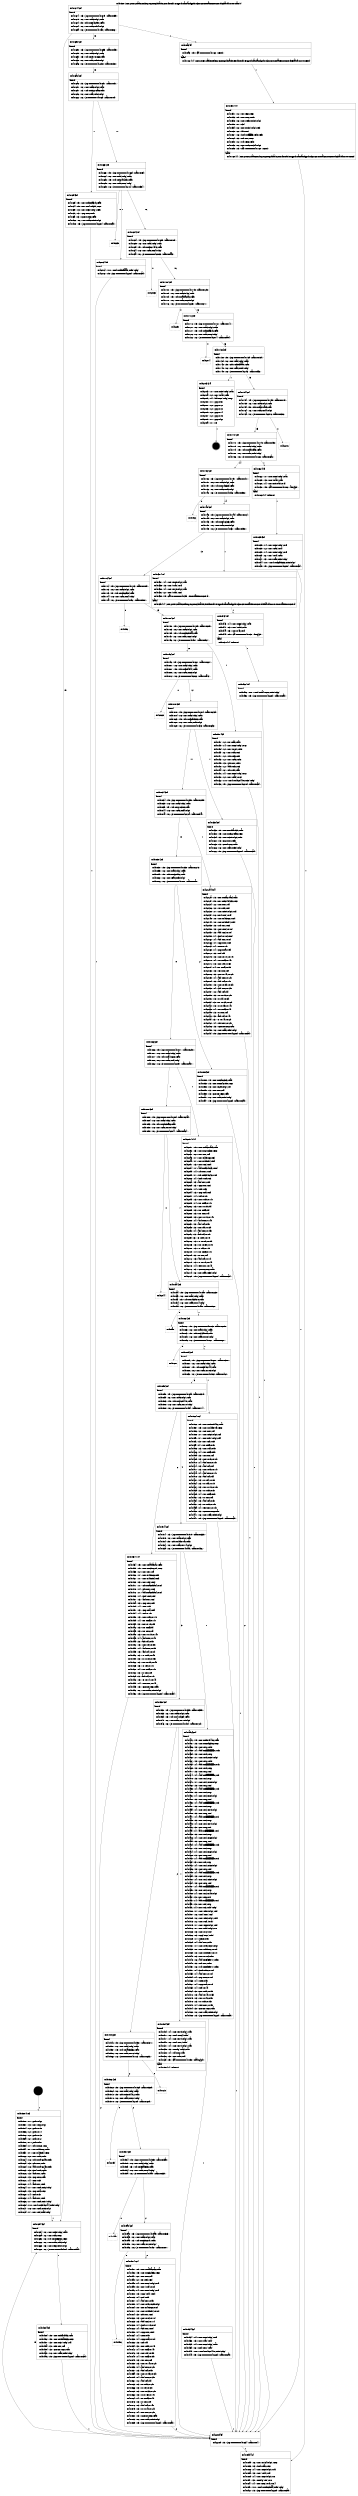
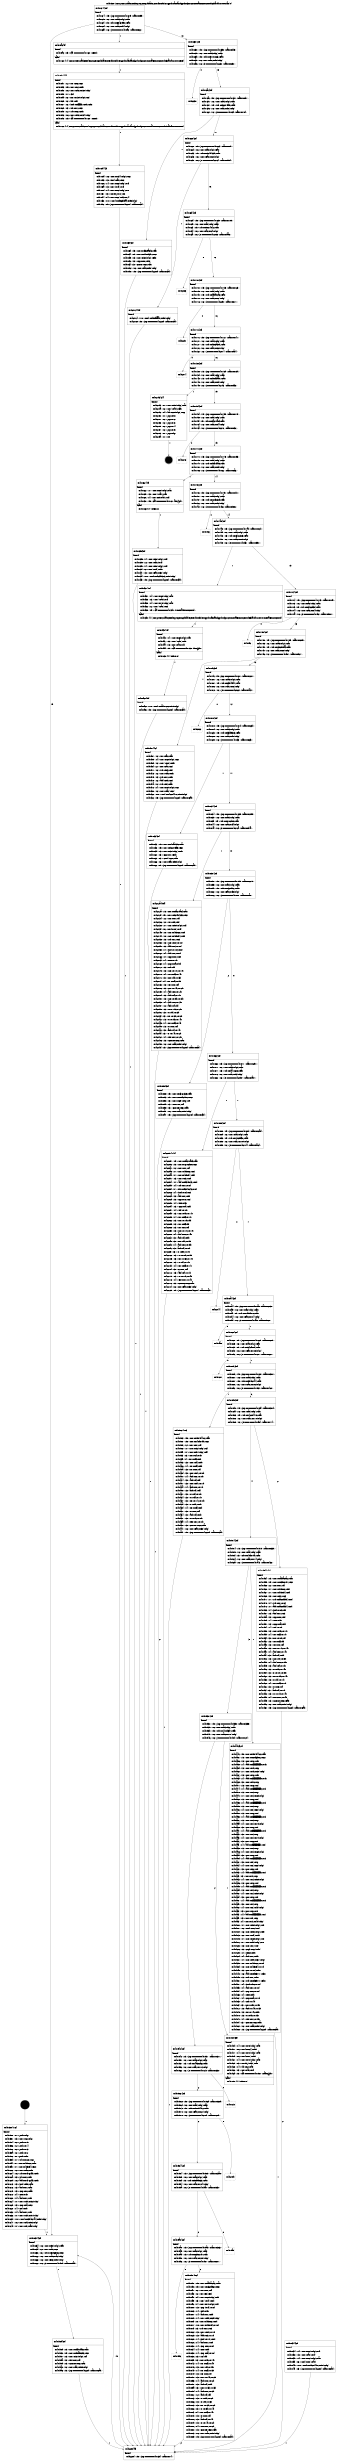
edge "0x4016c8 [28]" -> "0x402230": now "0x401690 [28]" -> "0x402230"
edge "0x40228d [5]" -> "0x401edd [42]": reversed
